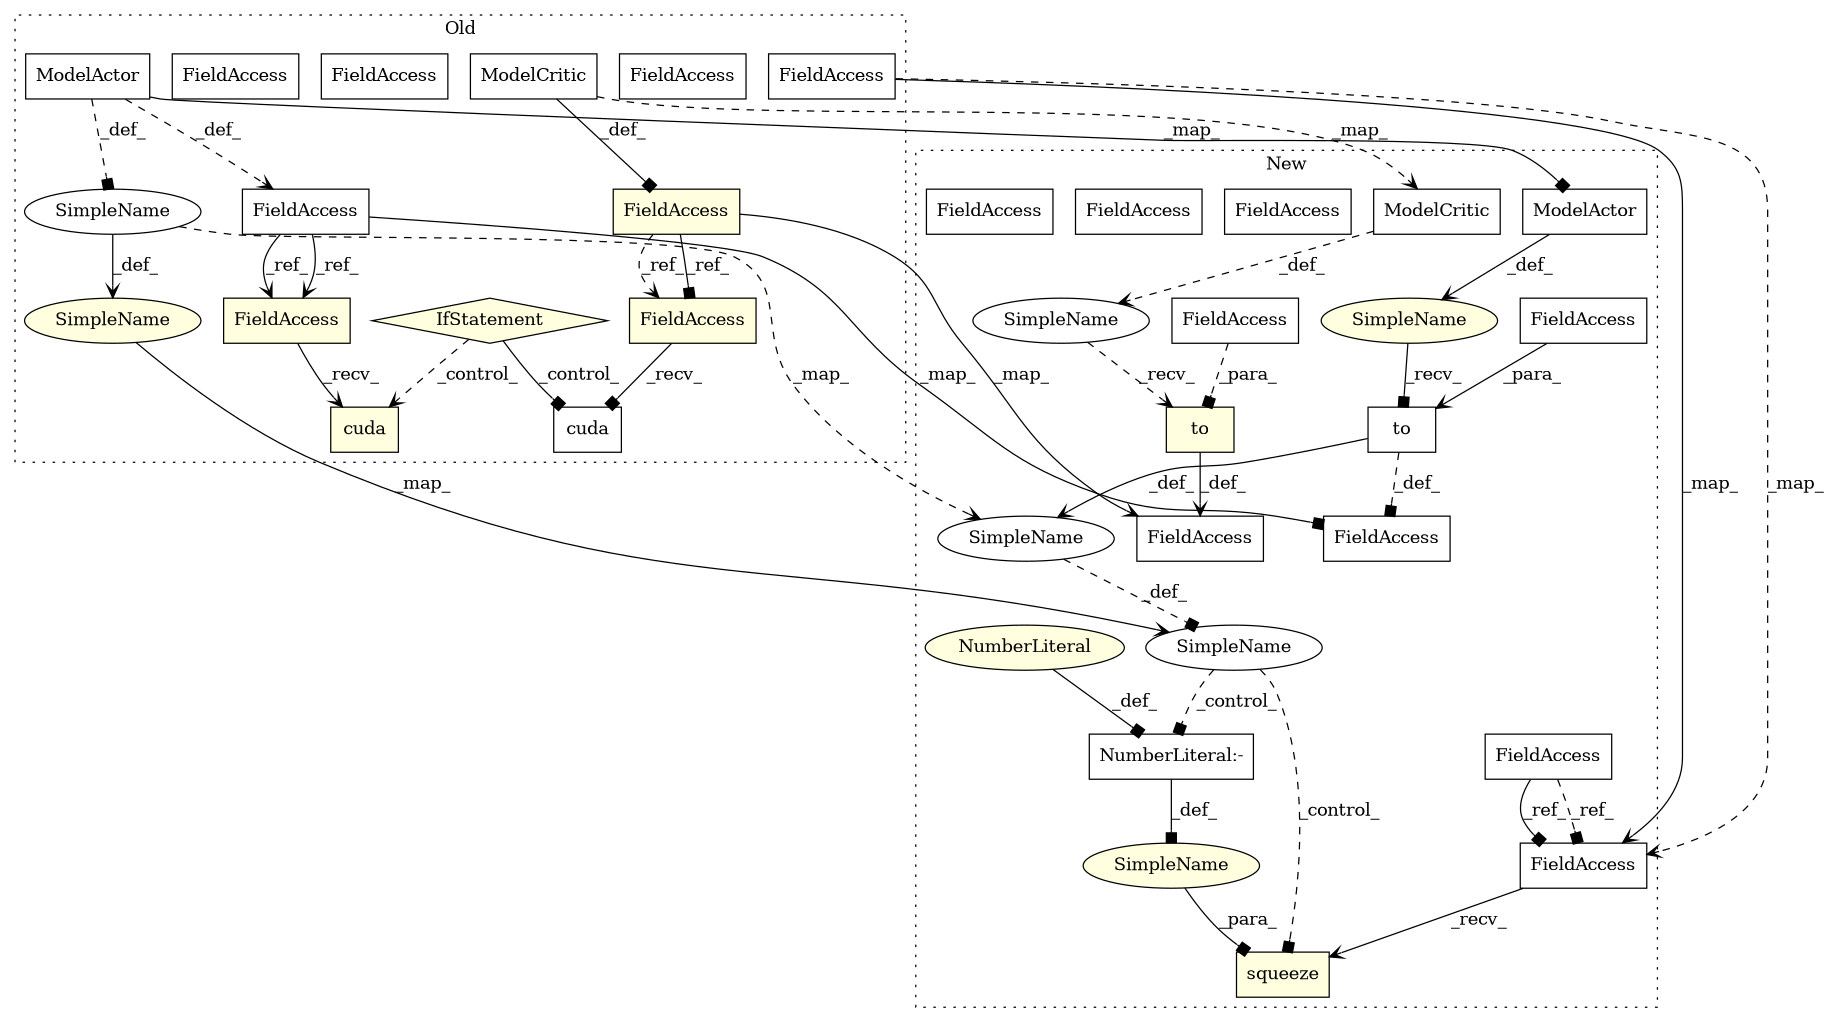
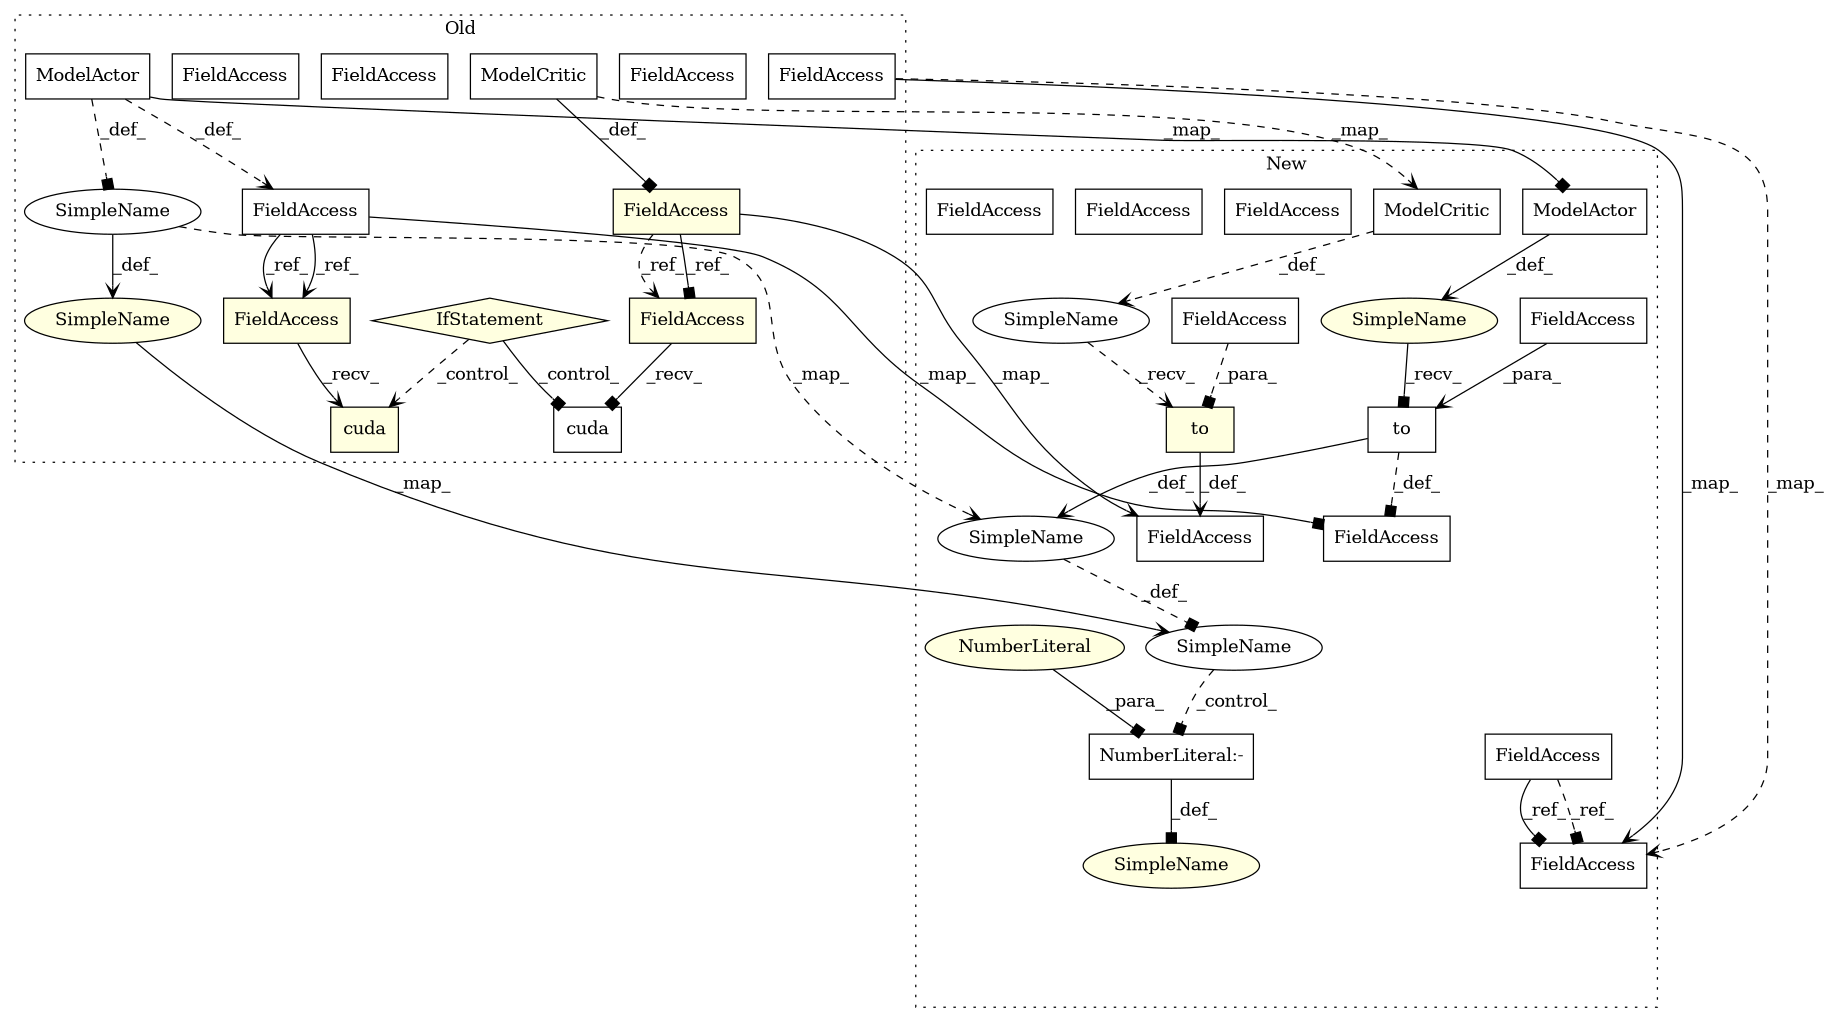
edge "NumberLiteral" -> "NumberLiteral:-": label "_def_" -> "_para_"
node "squeeze": removed
